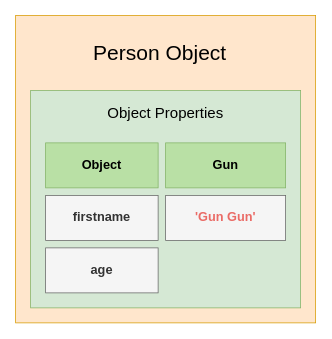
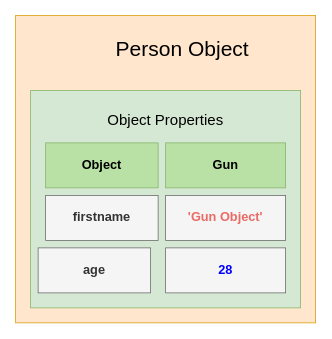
node "Person Object": moved (160, 53) -> (182, 49)
node "Object Properties": moved (165, 113) -> (165, 120)
node "'Gun Gun'": label "'Gun Gun'" -> "'Gun Object'"
node "age": moved (102, 270) -> (94, 270)
node "28": added
